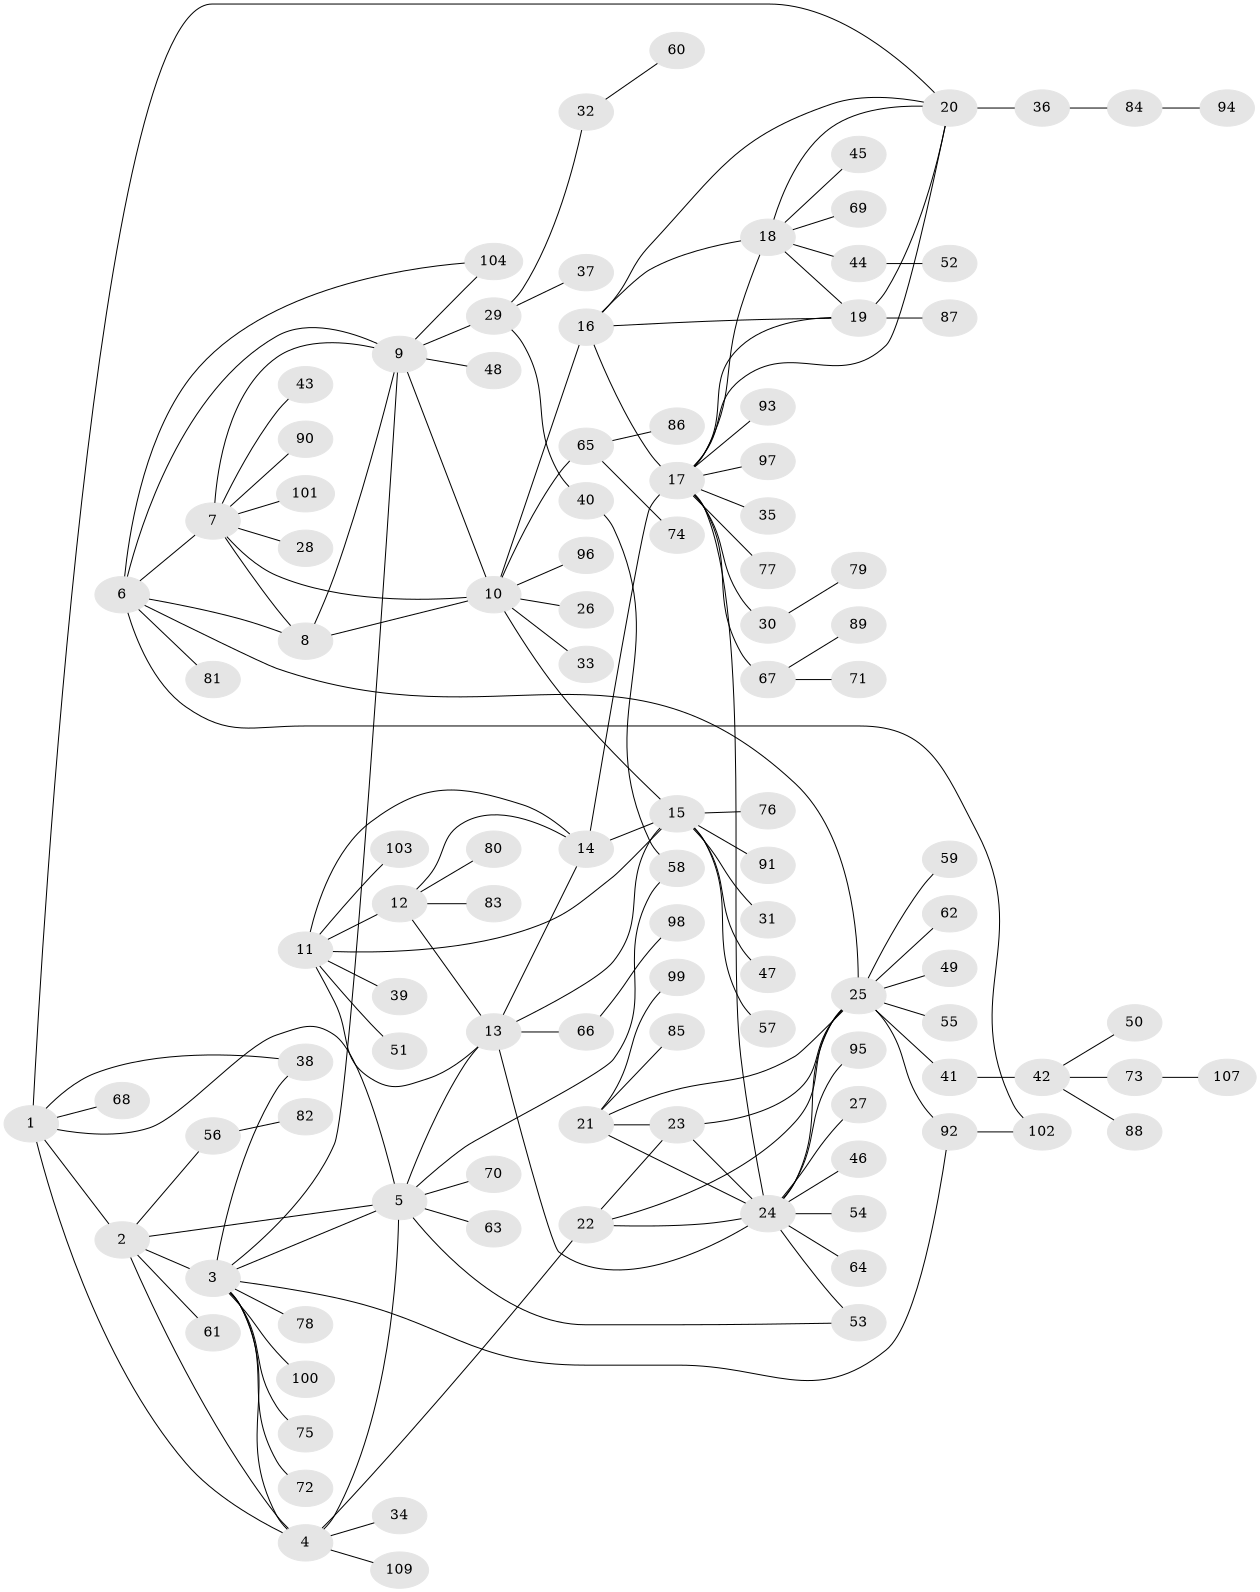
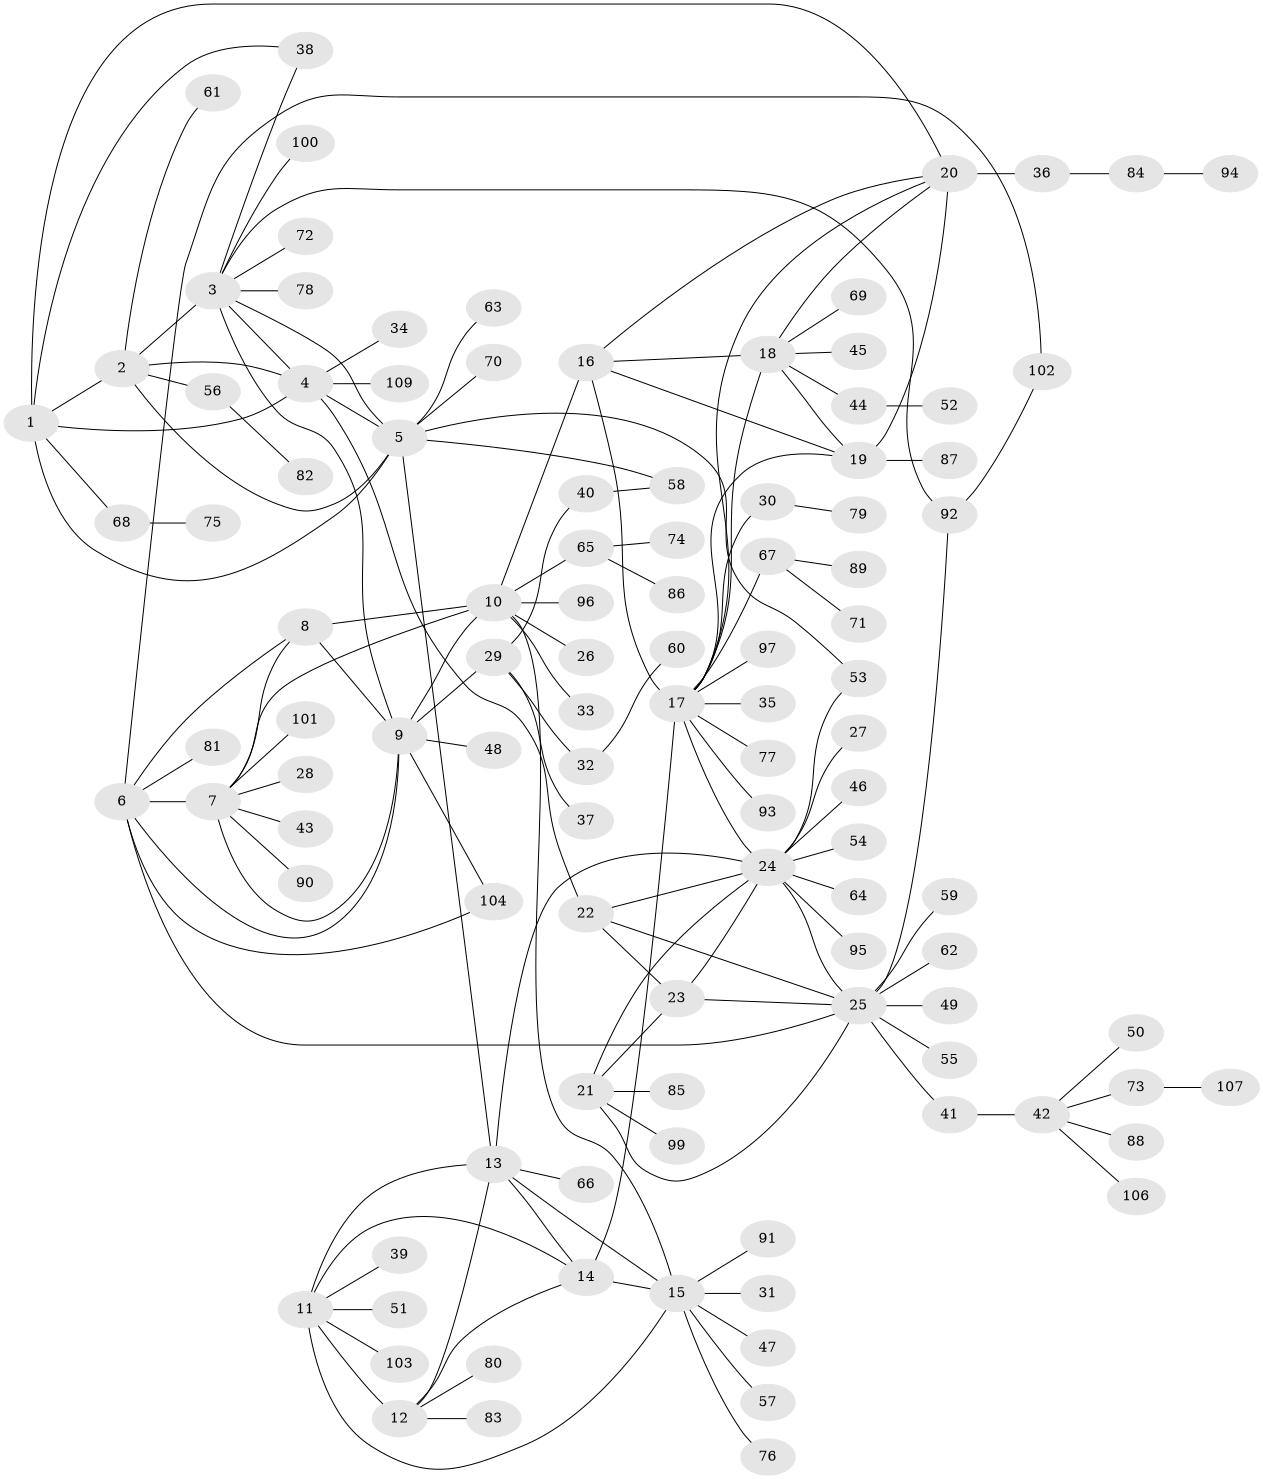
node "98": removed
node "106": added
edge "3" -- "75": now "68" -- "75"
